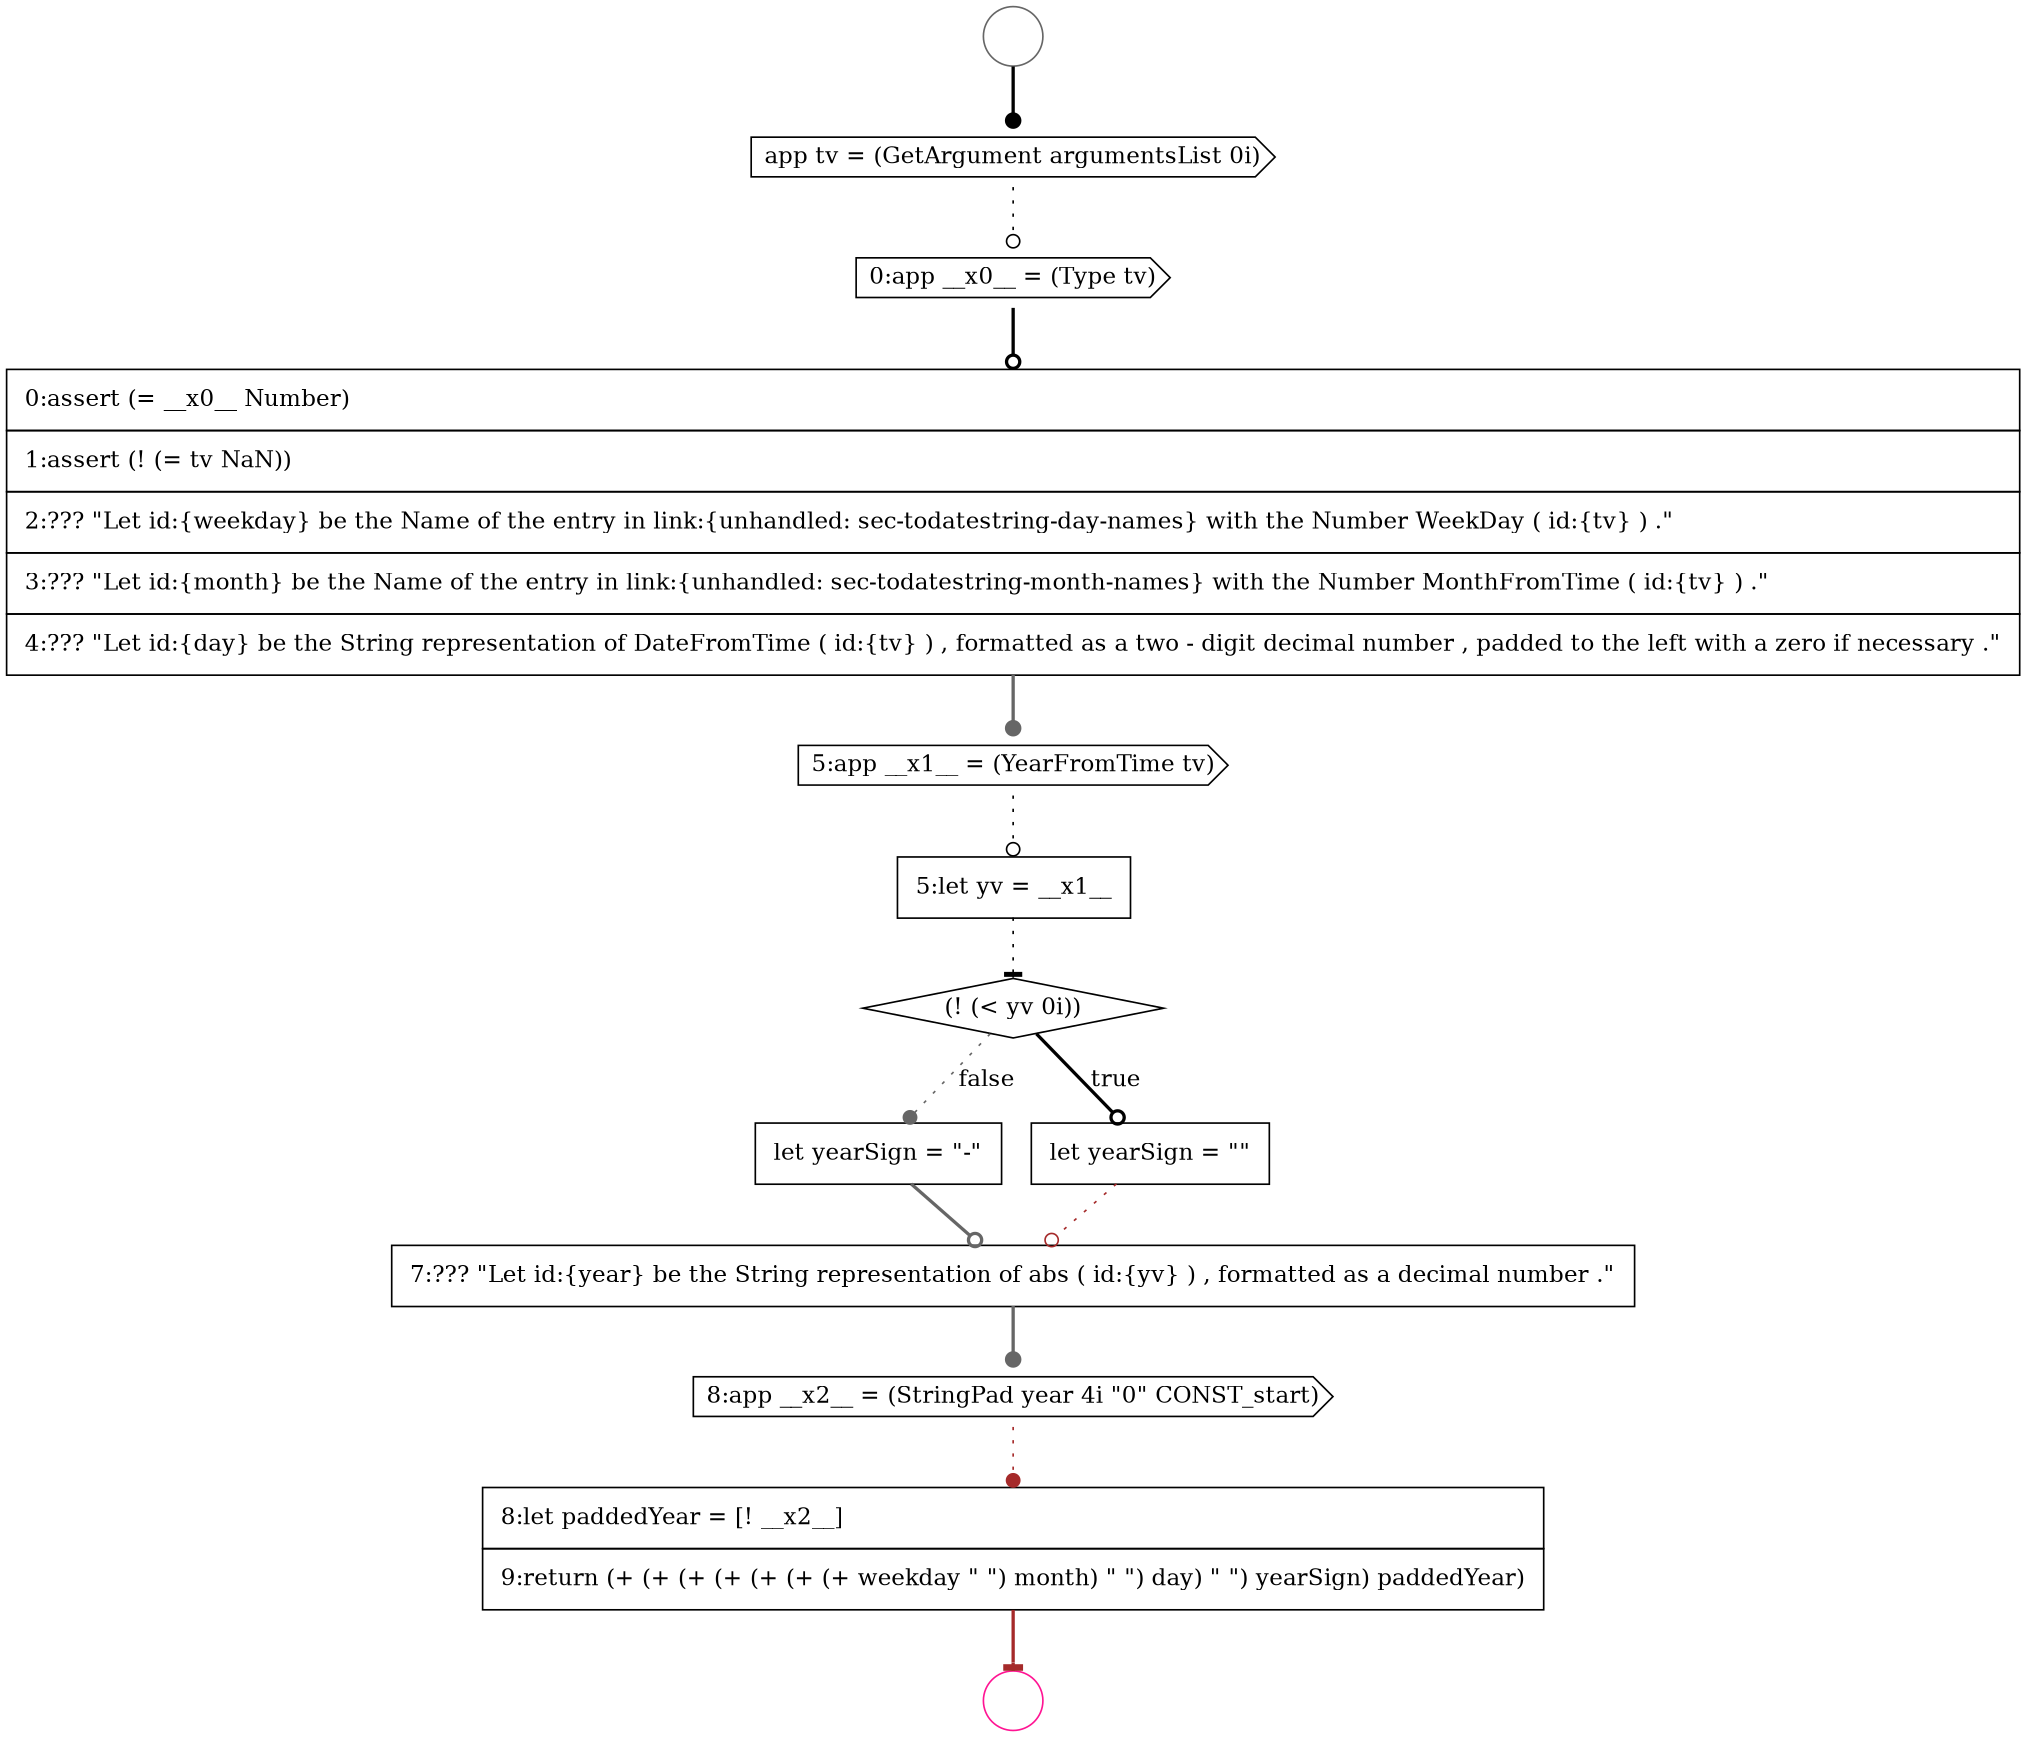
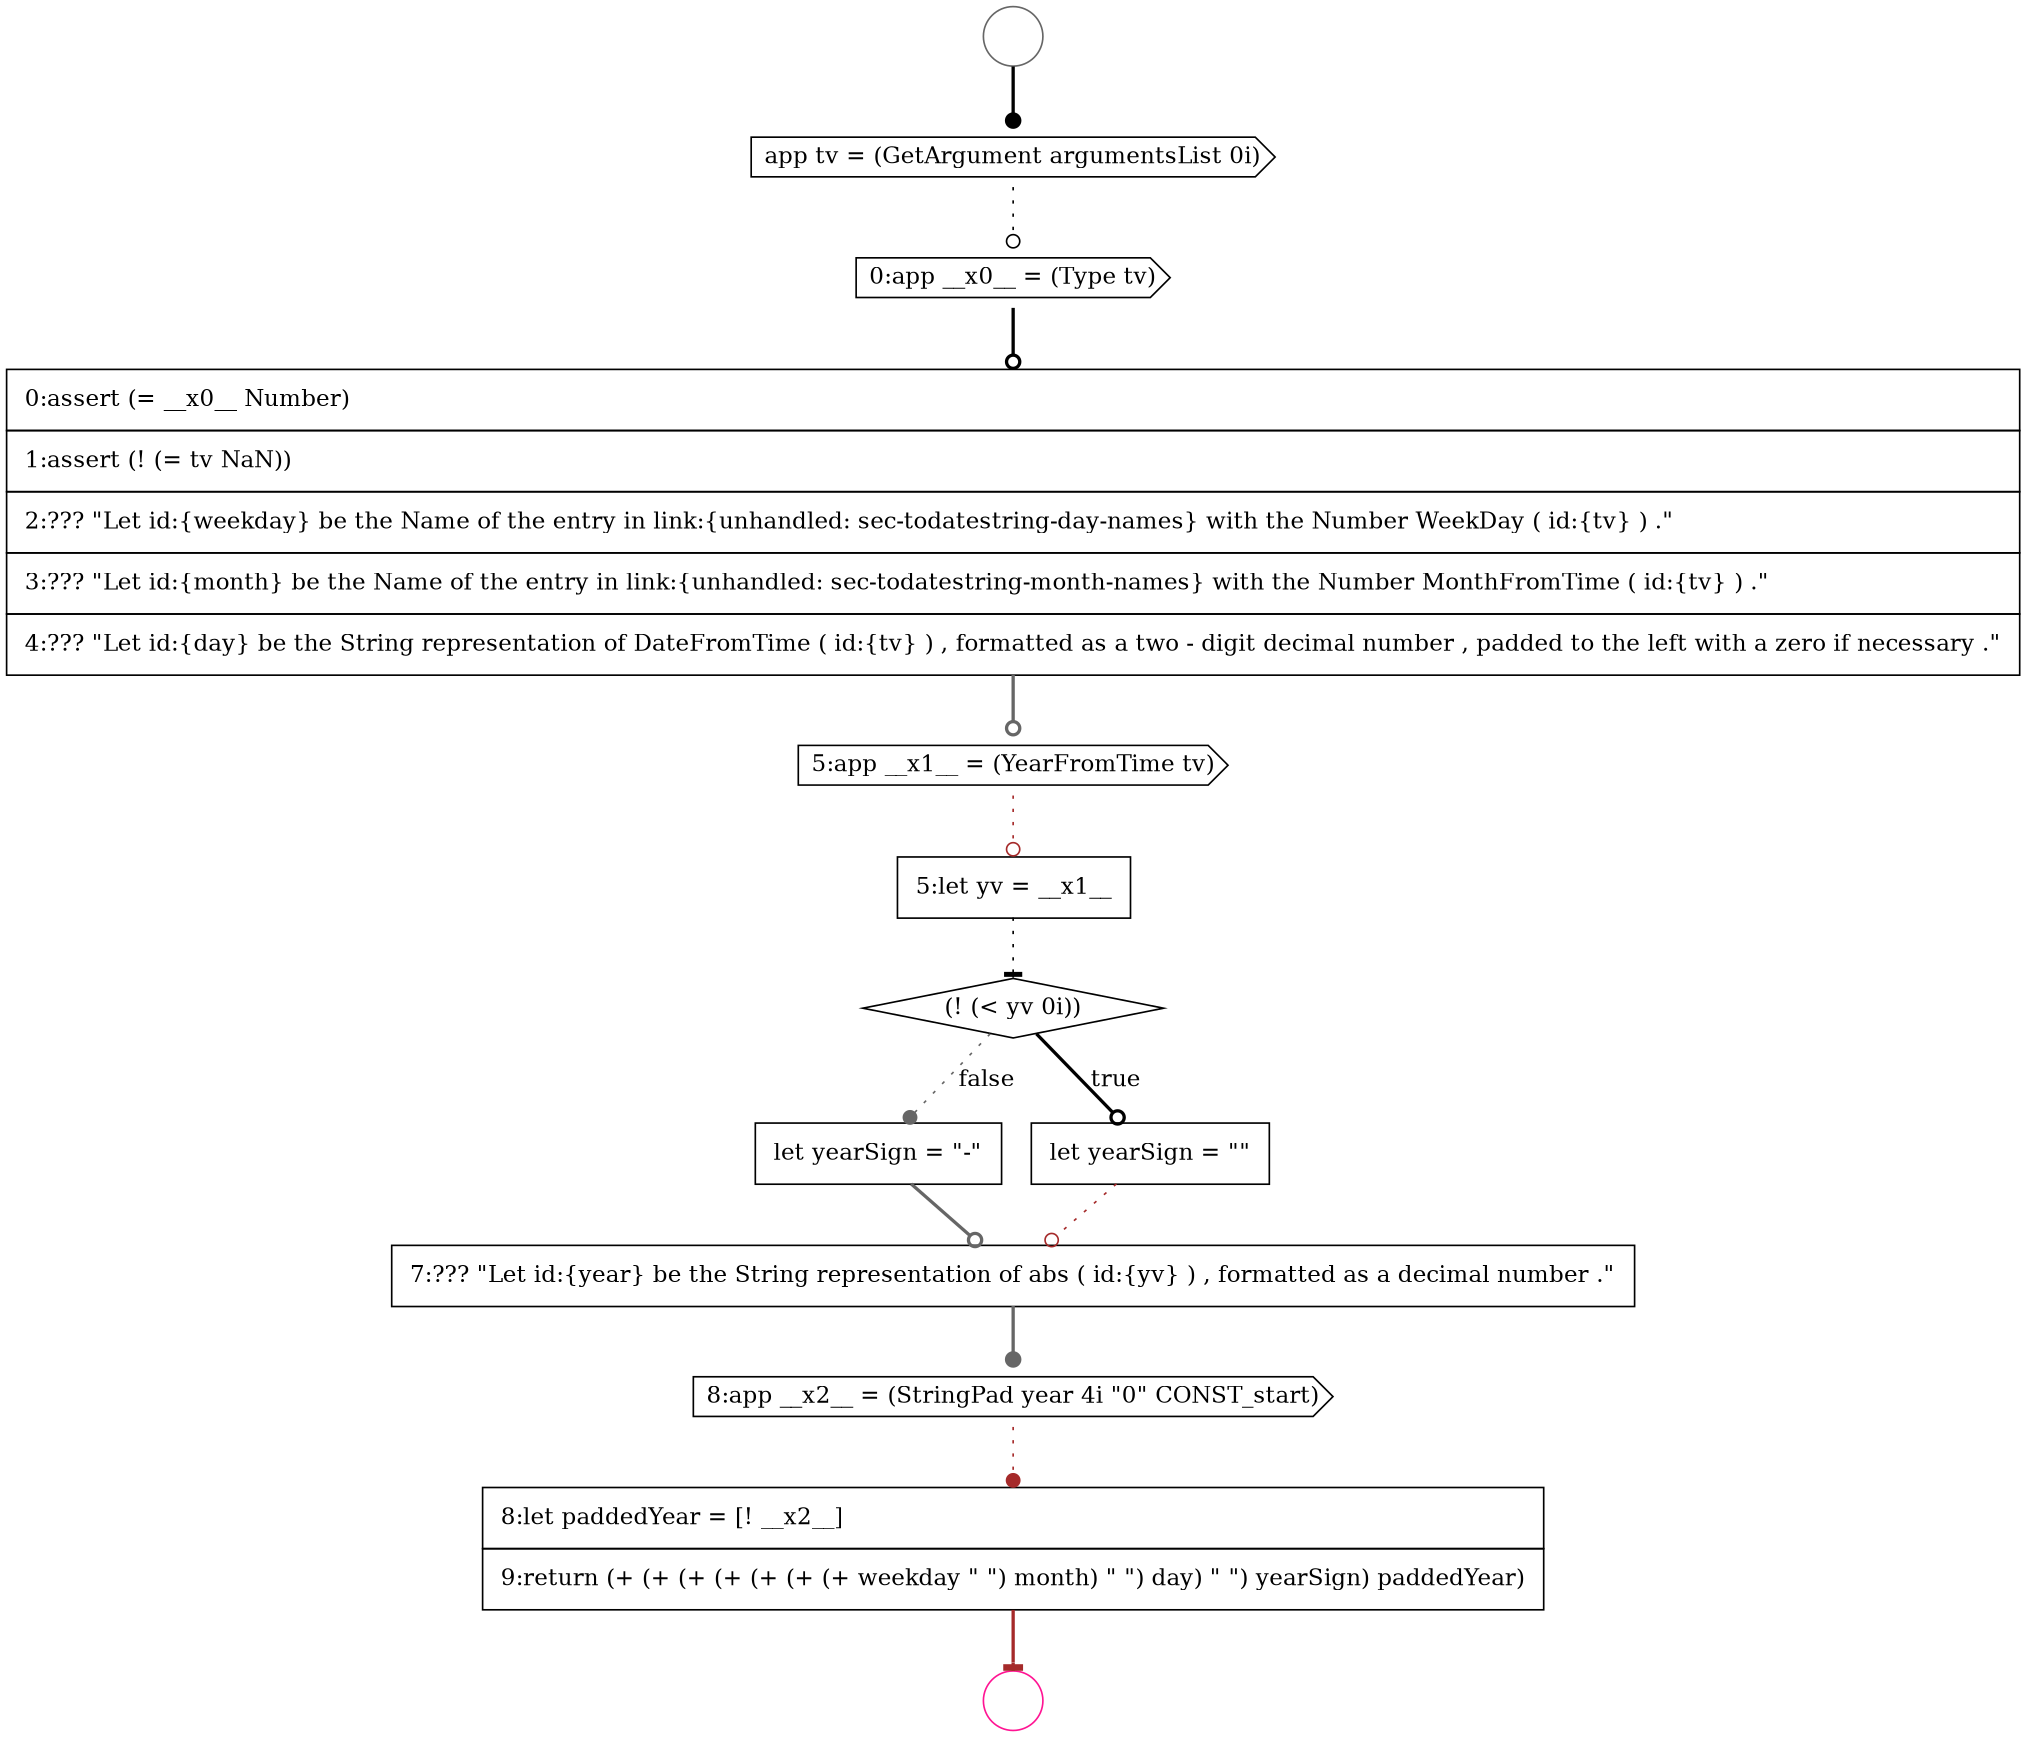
edge "0:assert (= __x0__ Number)" -> "5:app __x1__ = (YearFromTime tv)": arrowhead dot -> odot
edge "5:app __x1__ = (YearFromTime tv)" -> "5:let yv = __x1__": color black -> brown
